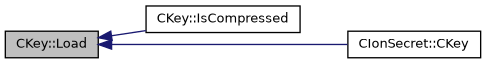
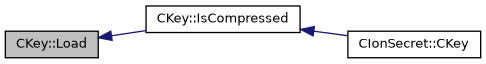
edge "CIonSecret::CKey" -> "CKey::Load": now "CIonSecret::CKey" -> "CKey::IsCompressed"
